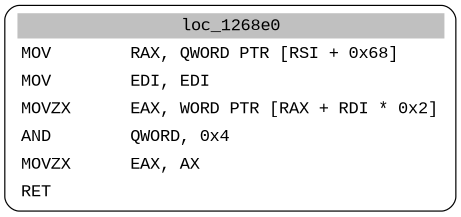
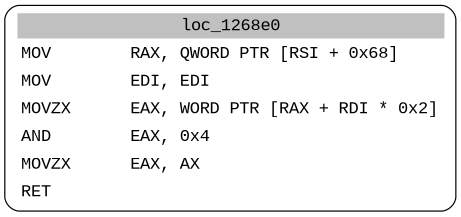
node "loc_1268e0": text "AND        QWORD, 0x4" -> "AND        EAX, 0x4"
